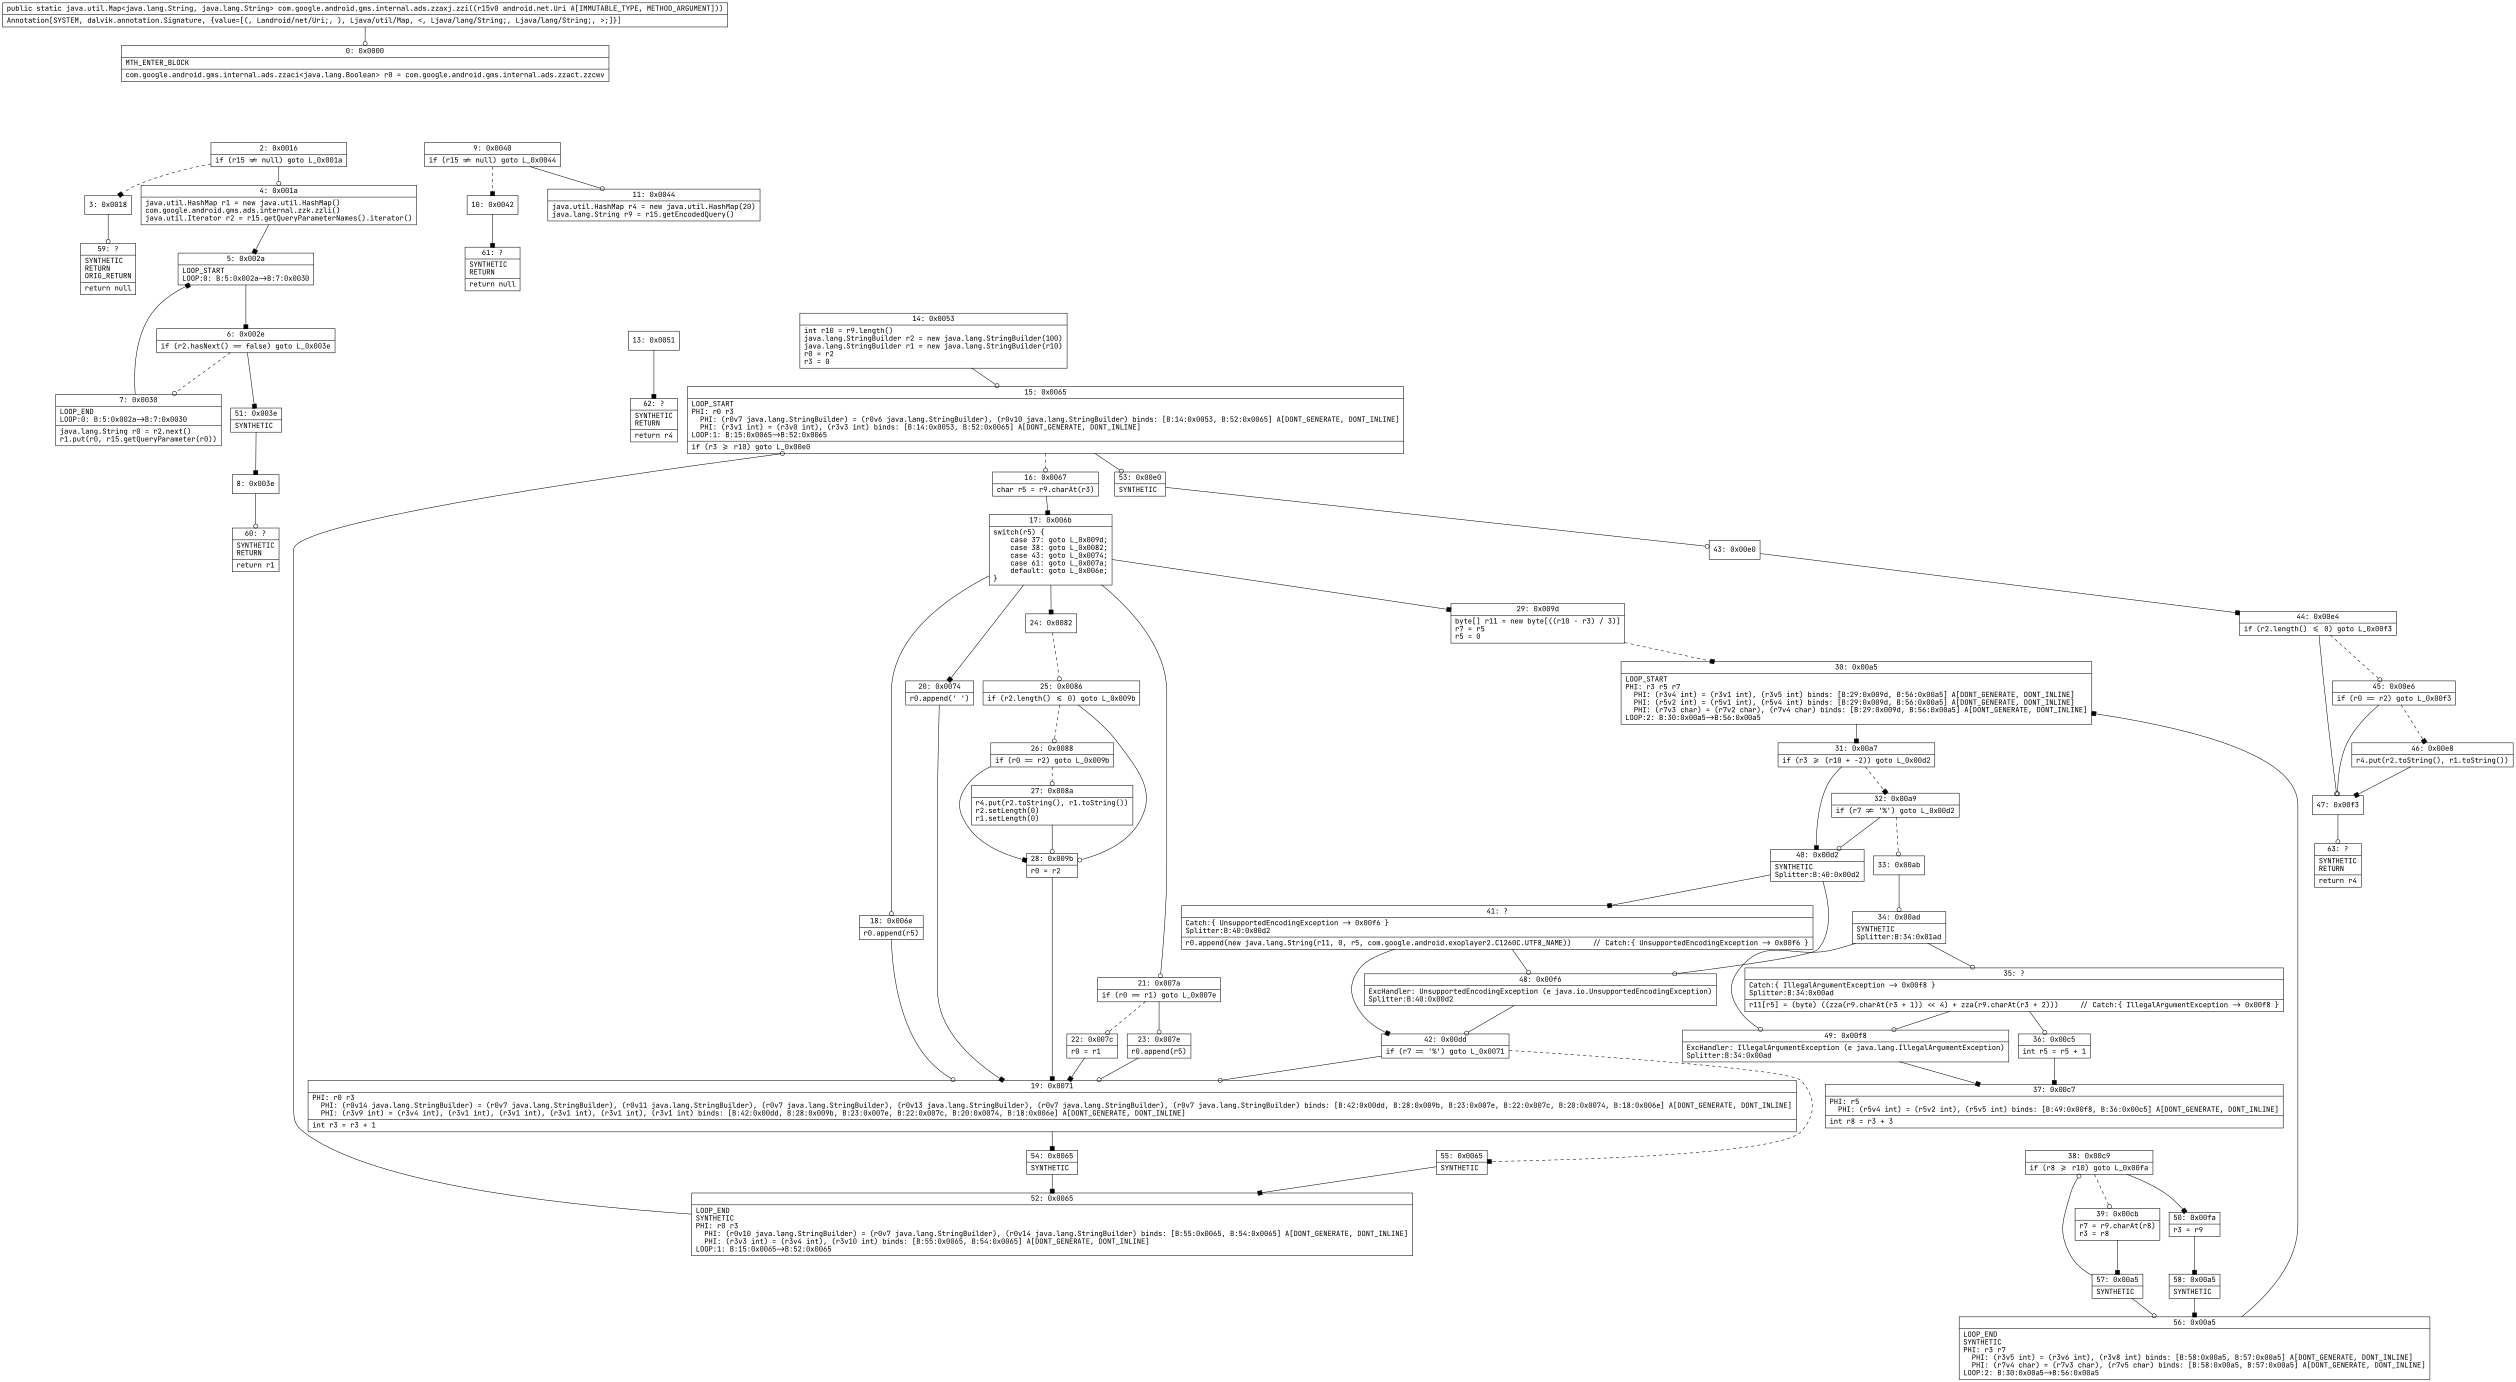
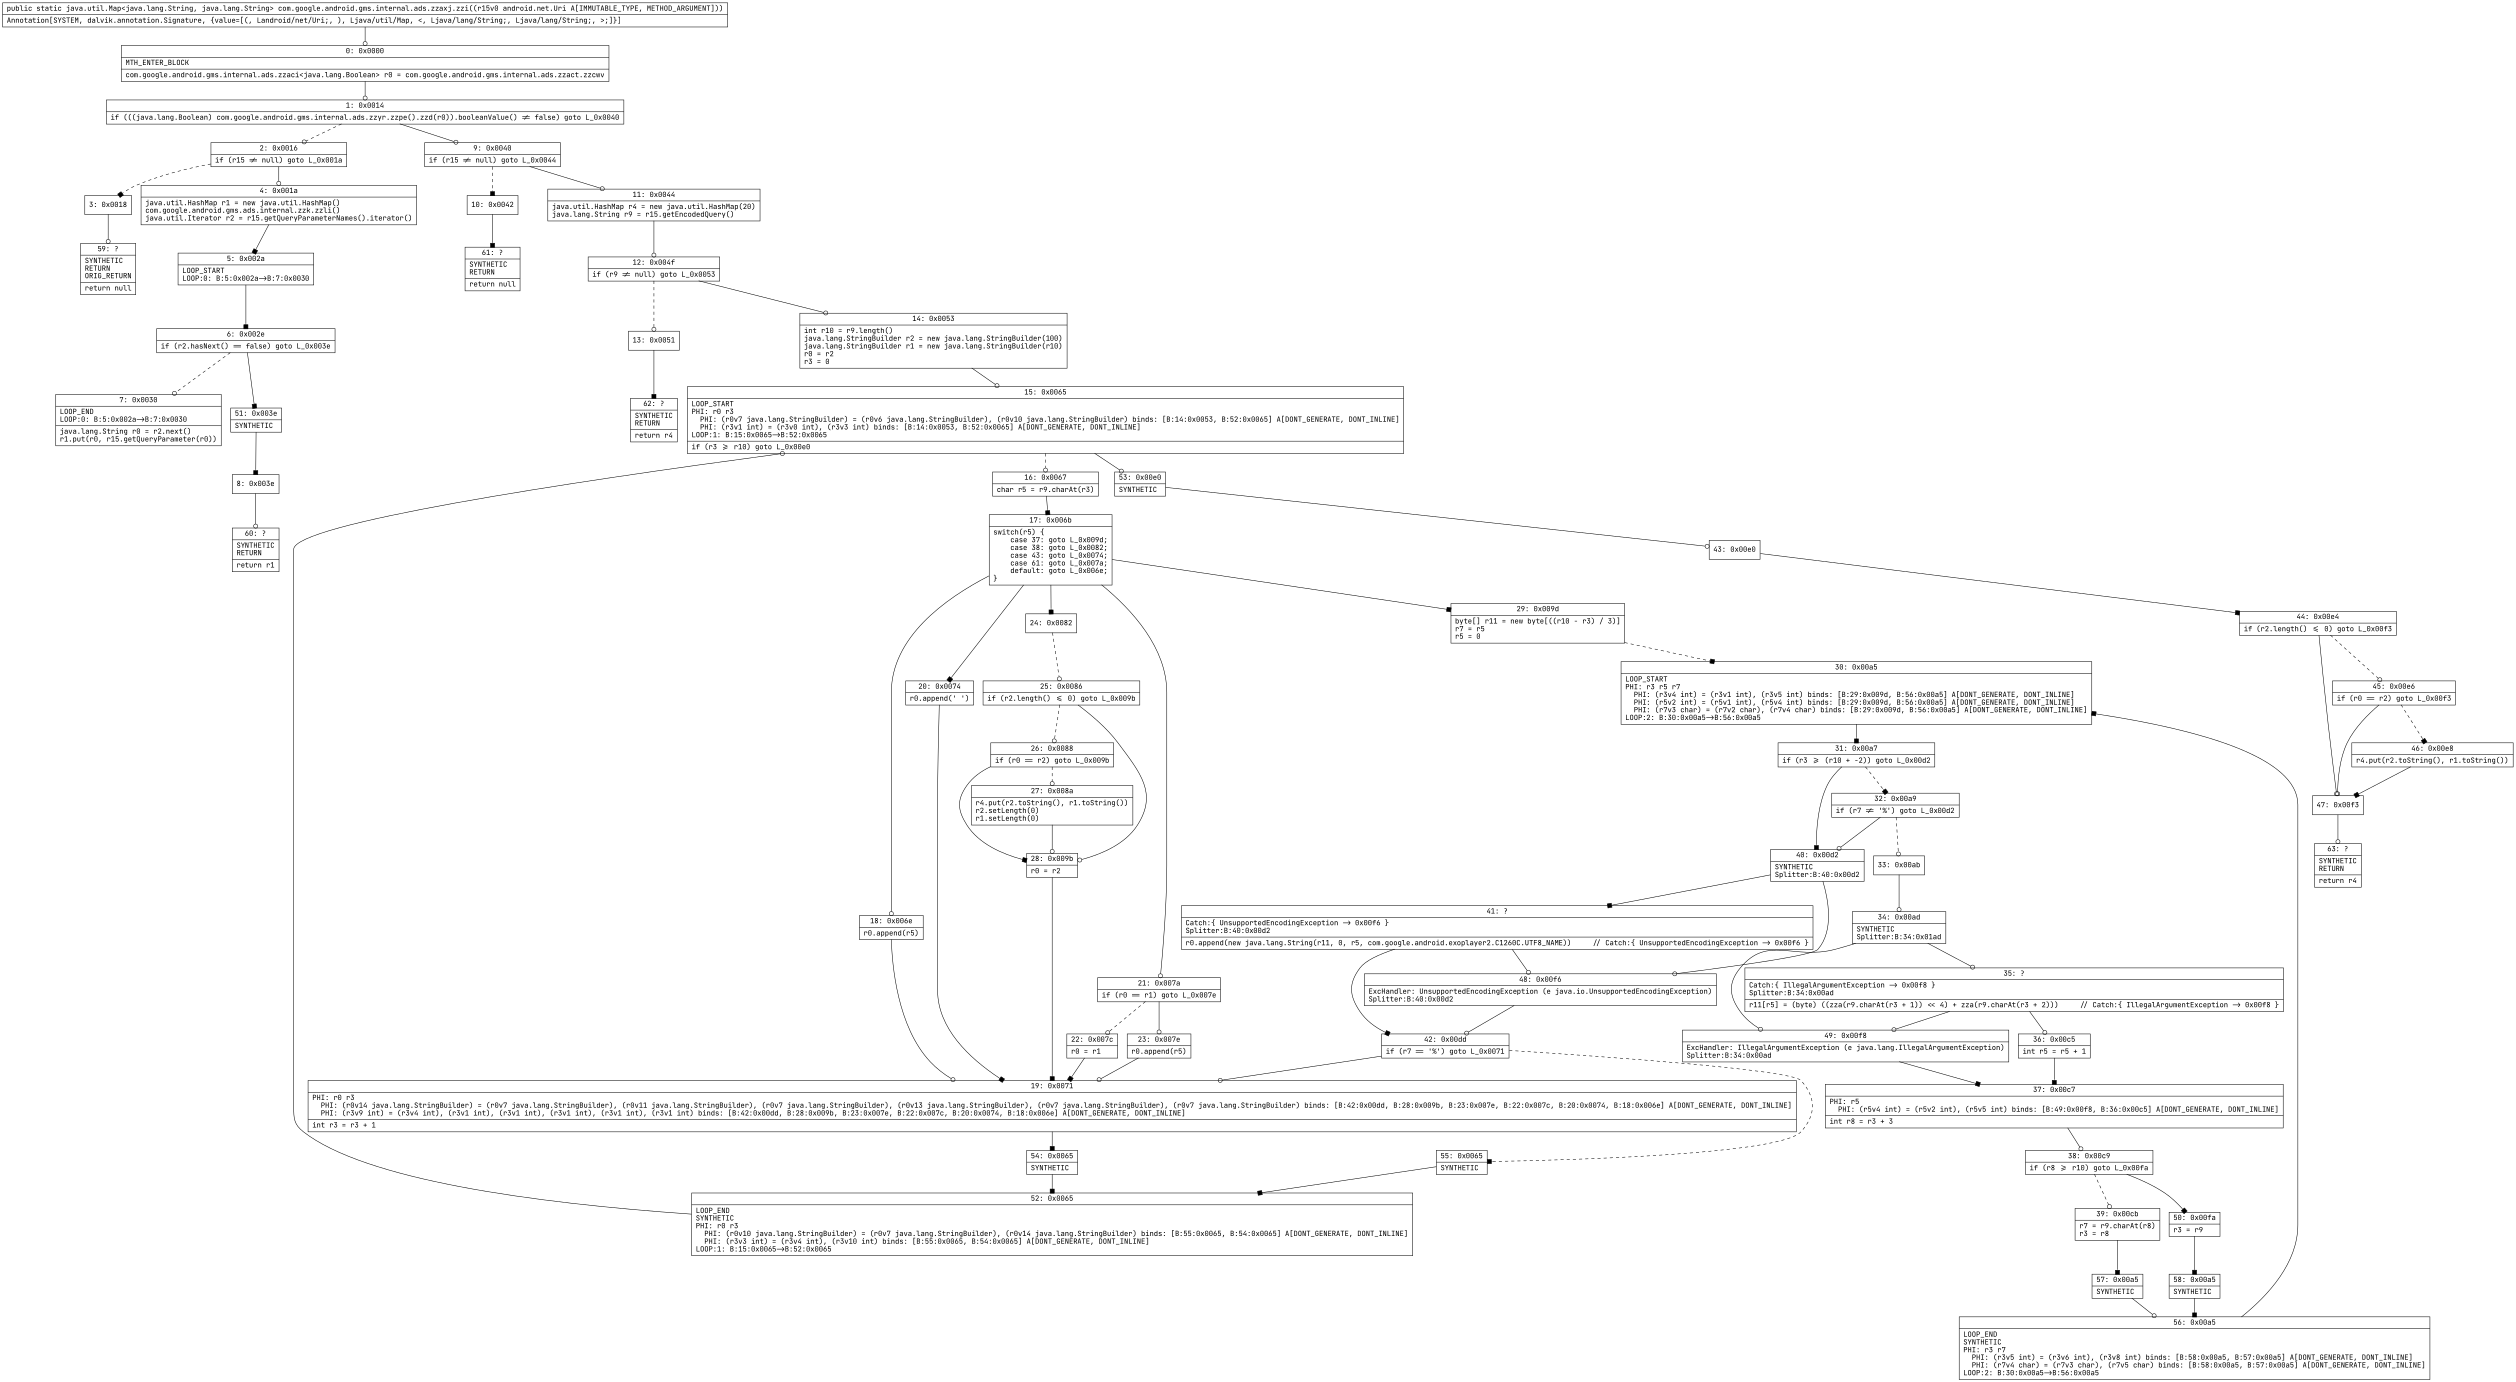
node "1: 0x0014": added
node "12: 0x004f": added
edge "7: 0x0030" -> "5: 0x002a": removed
edge "57: 0x00a5" -> "38: 0x00c9": now "37: 0x00c7" -> "38: 0x00c9"
